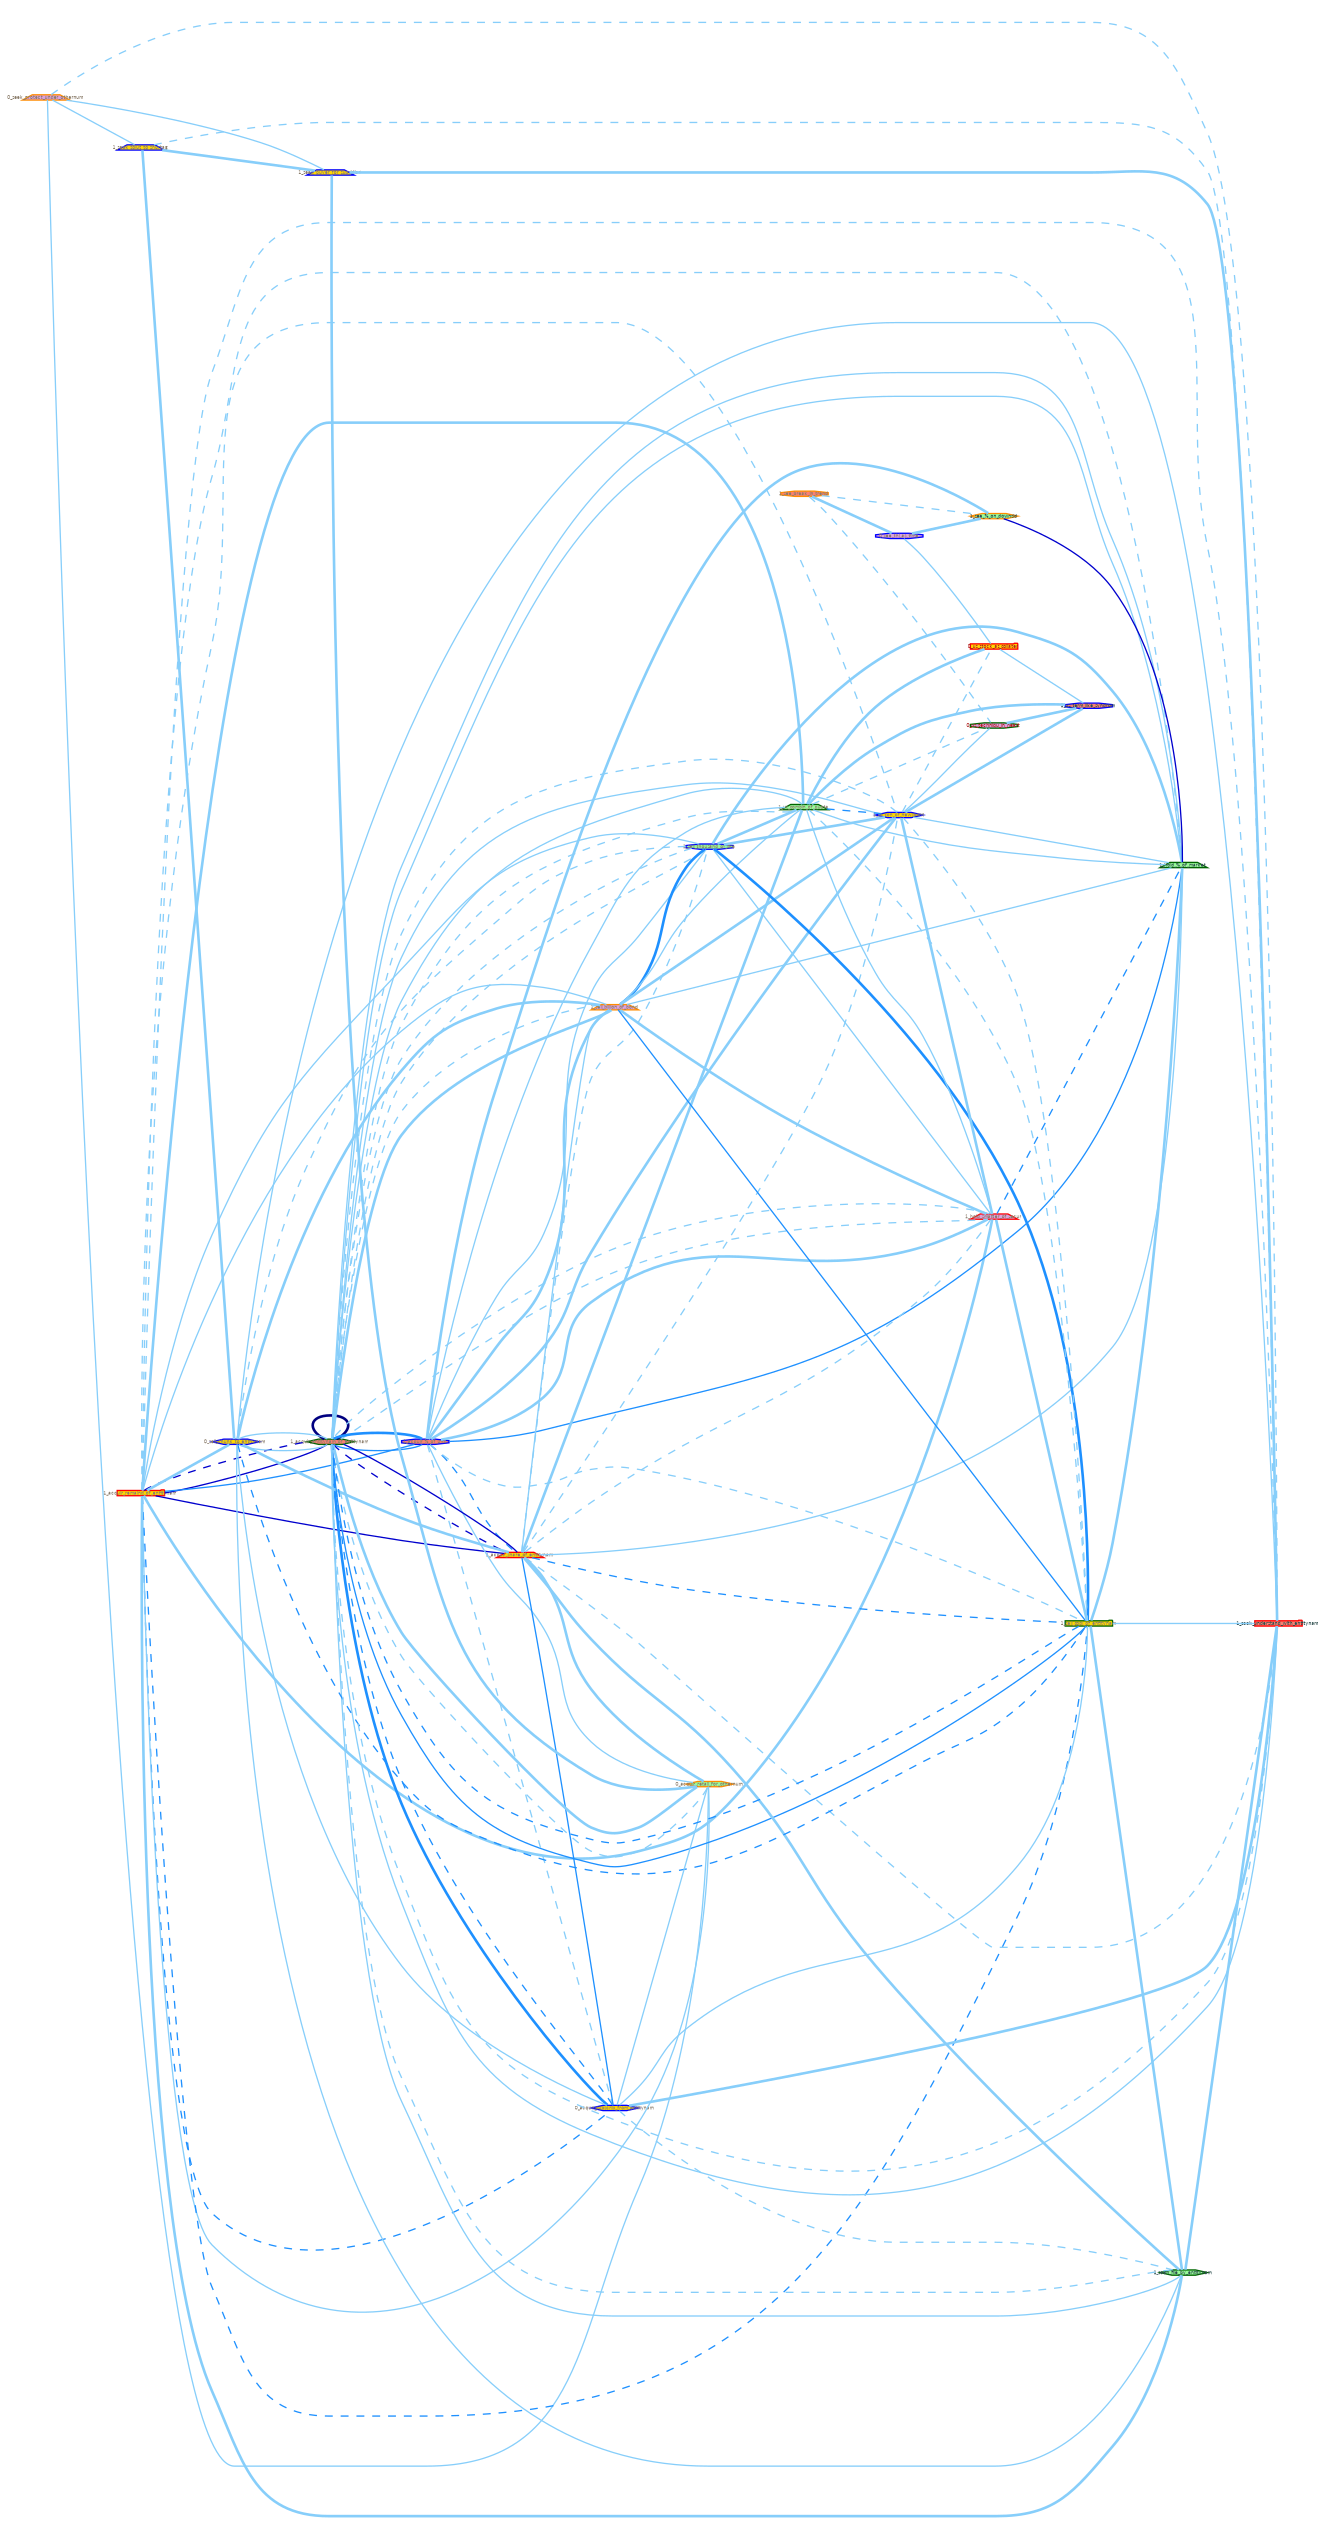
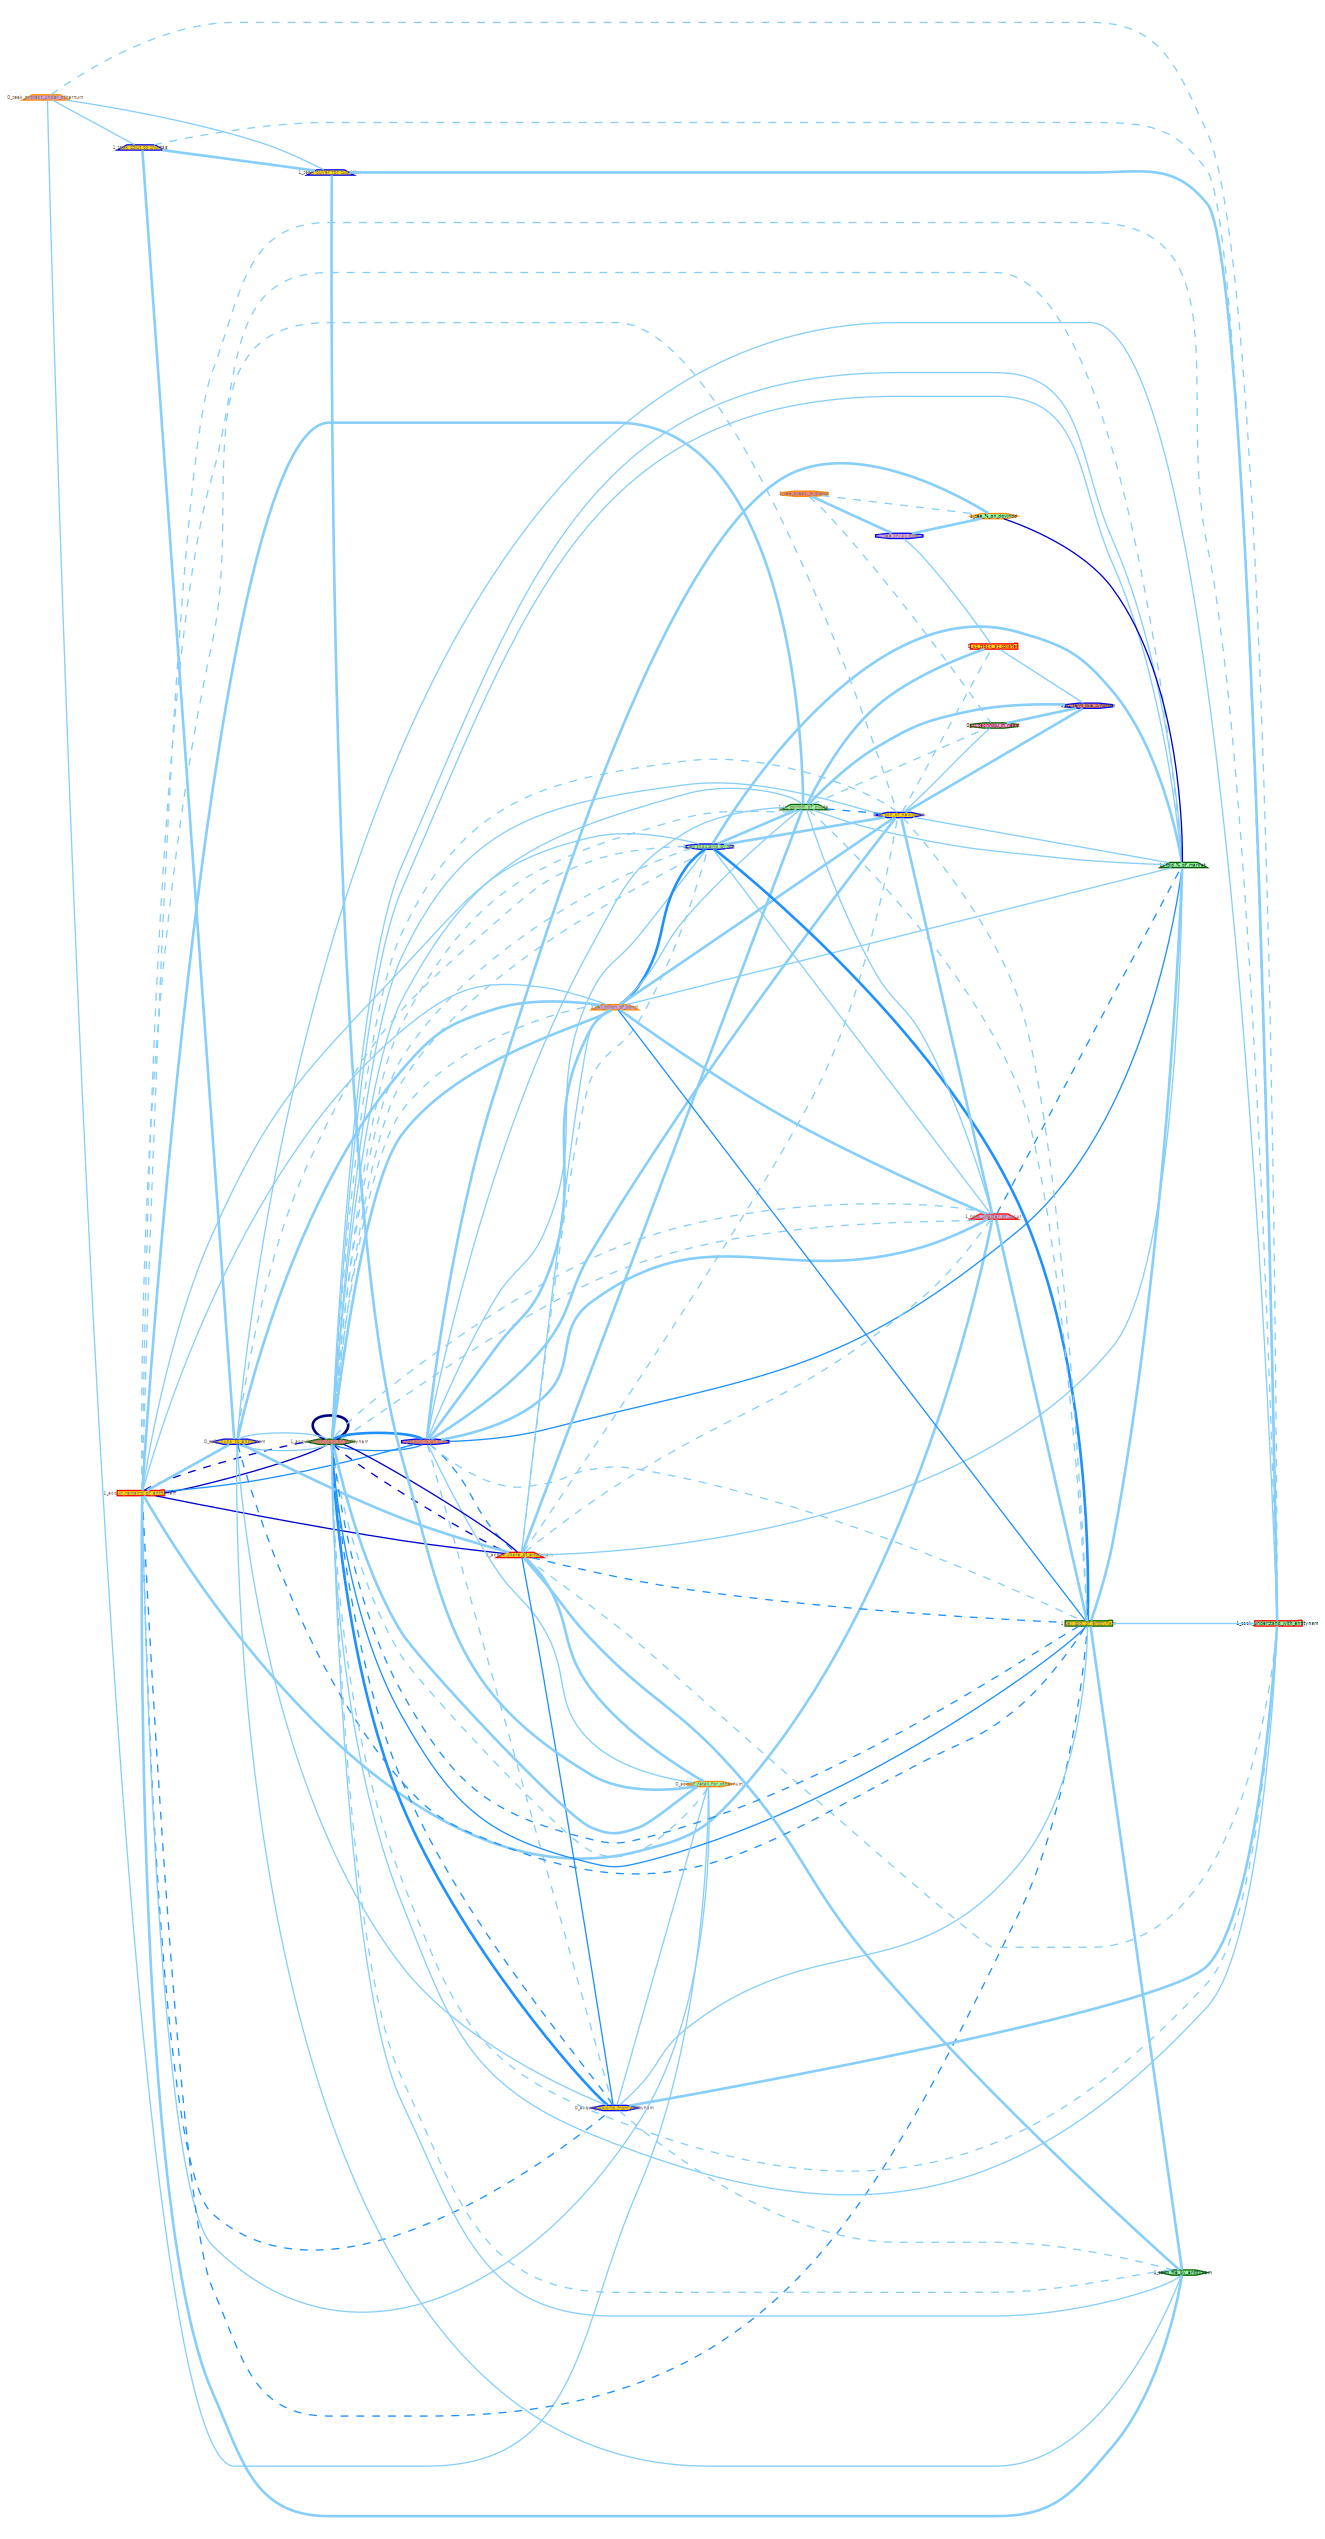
node "1_seek_understand_with_entitynam": fillcolor salmon -> palegreen
edge "1_seek_understand_with_entitynam" -- "1_seen_file_by_entitynam": removed
